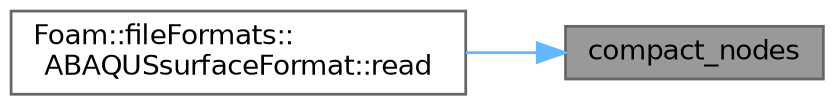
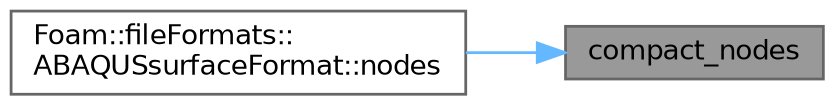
node "Foam::fileFormats:: ABAQUSsurfaceFormat::read": label "Foam::fileFormats:: ABAQUSsurfaceFormat::read" -> "Foam::fileFormats:: ABAQUSsurfaceFormat::nodes"
